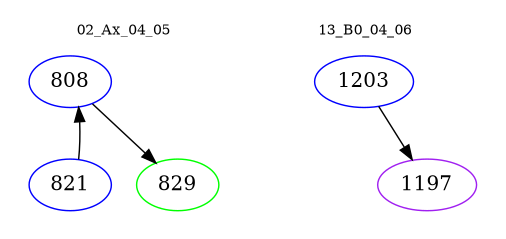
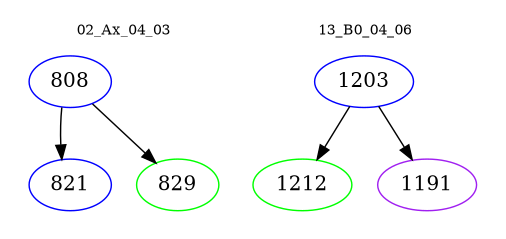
cluster "02_Ax_04_05": label "02_Ax_04_05" -> "02_Ax_04_03"
edge "821" -> "808": reversed
node "1212": added
node "1197": label "1197" -> "1191"
